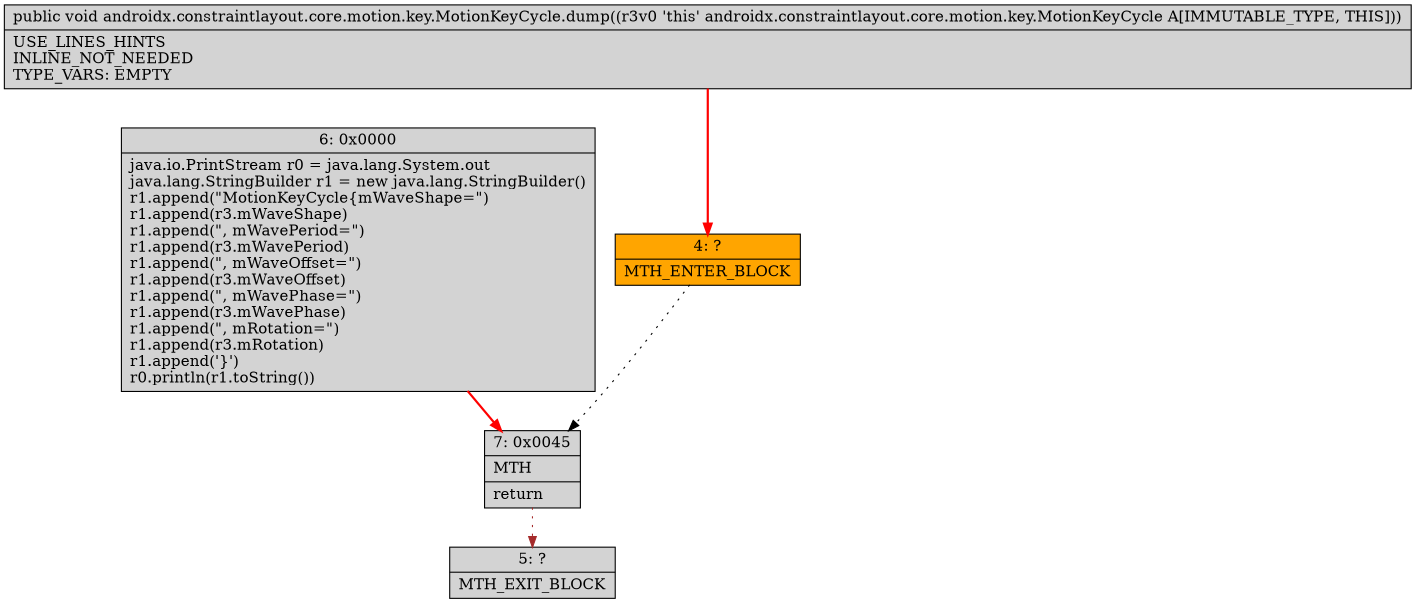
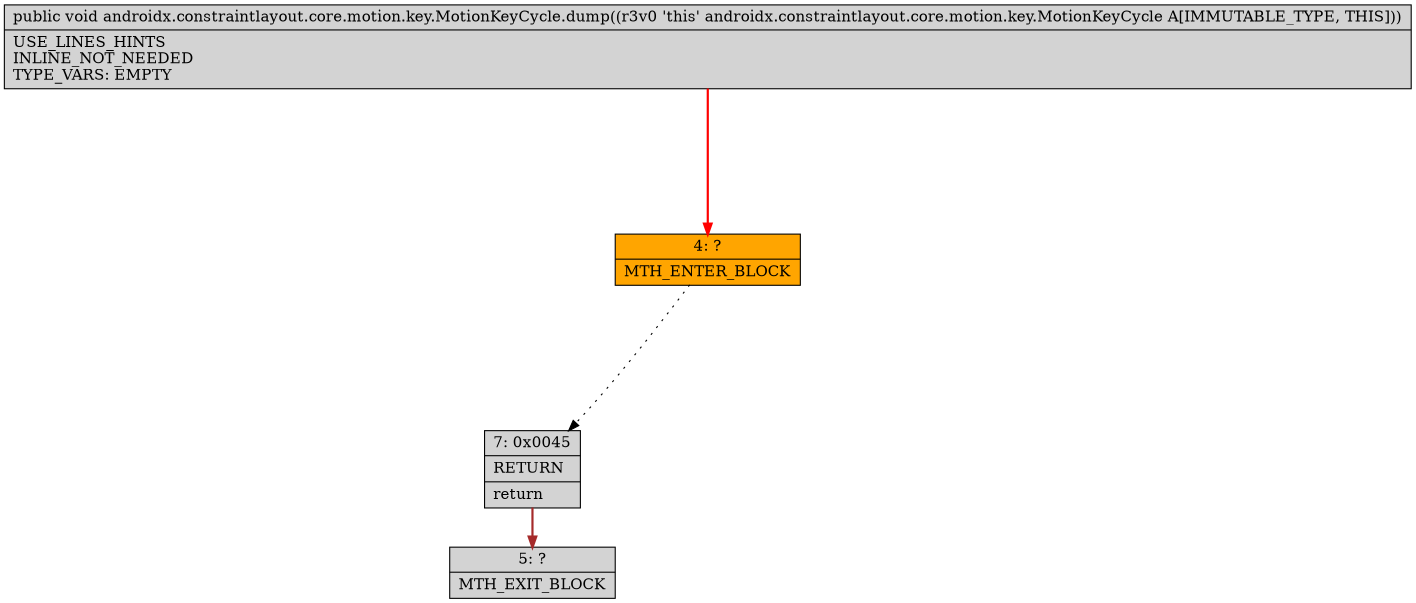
node "6: 0x0000": removed
node "7: 0x0045": text "MTH" -> "RETURN"
edge "7: 0x0045" -> "5: ?": style dotted -> bold
